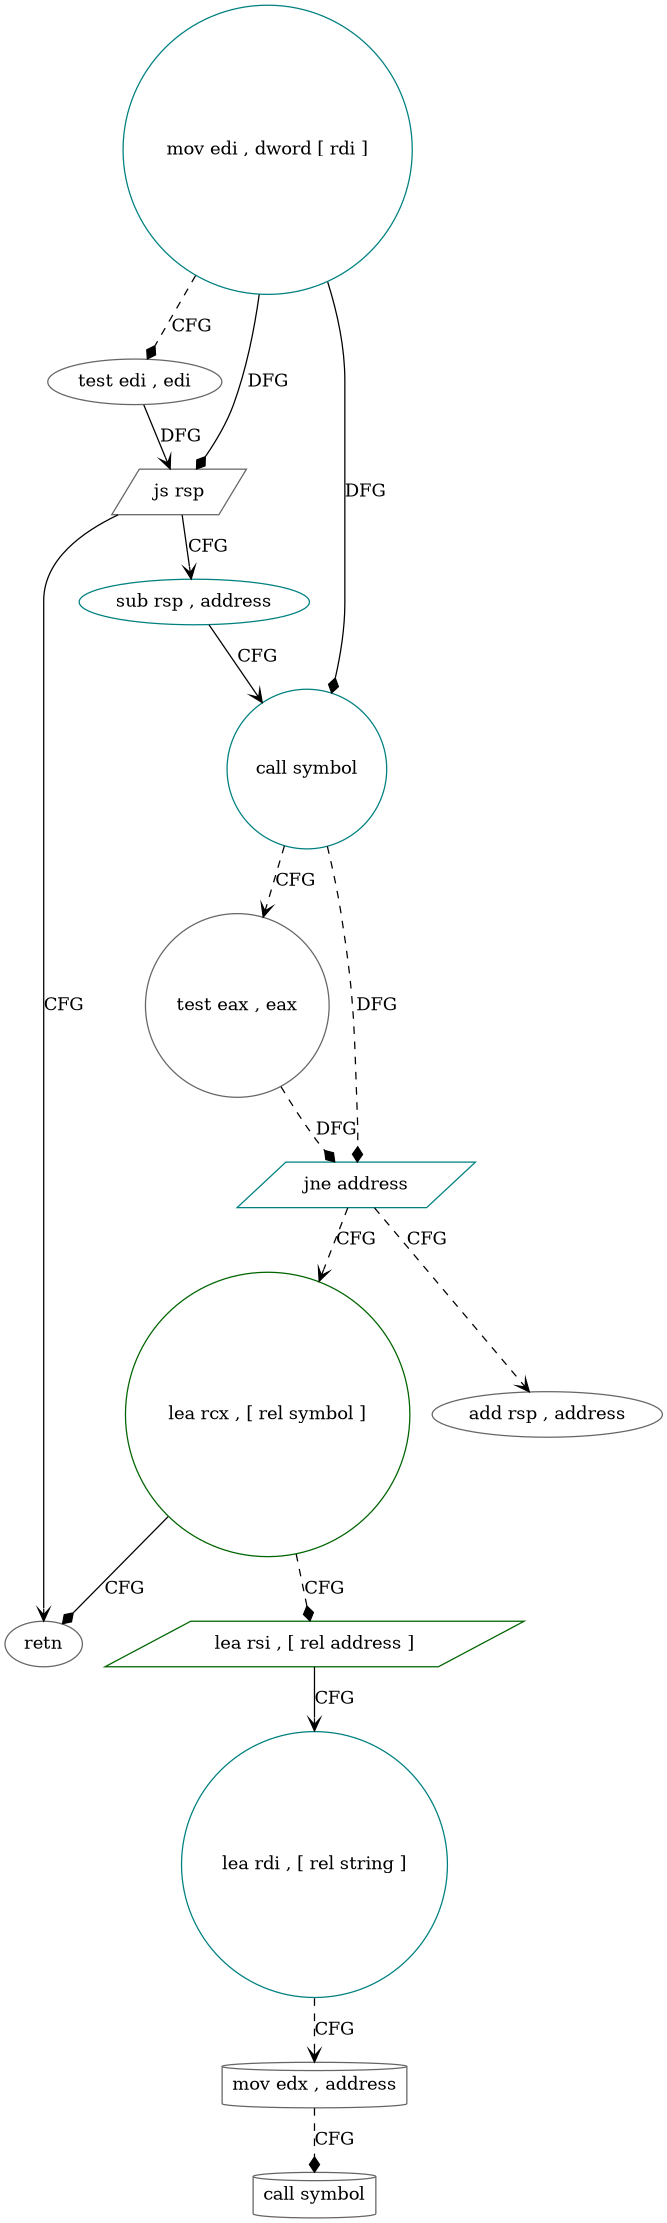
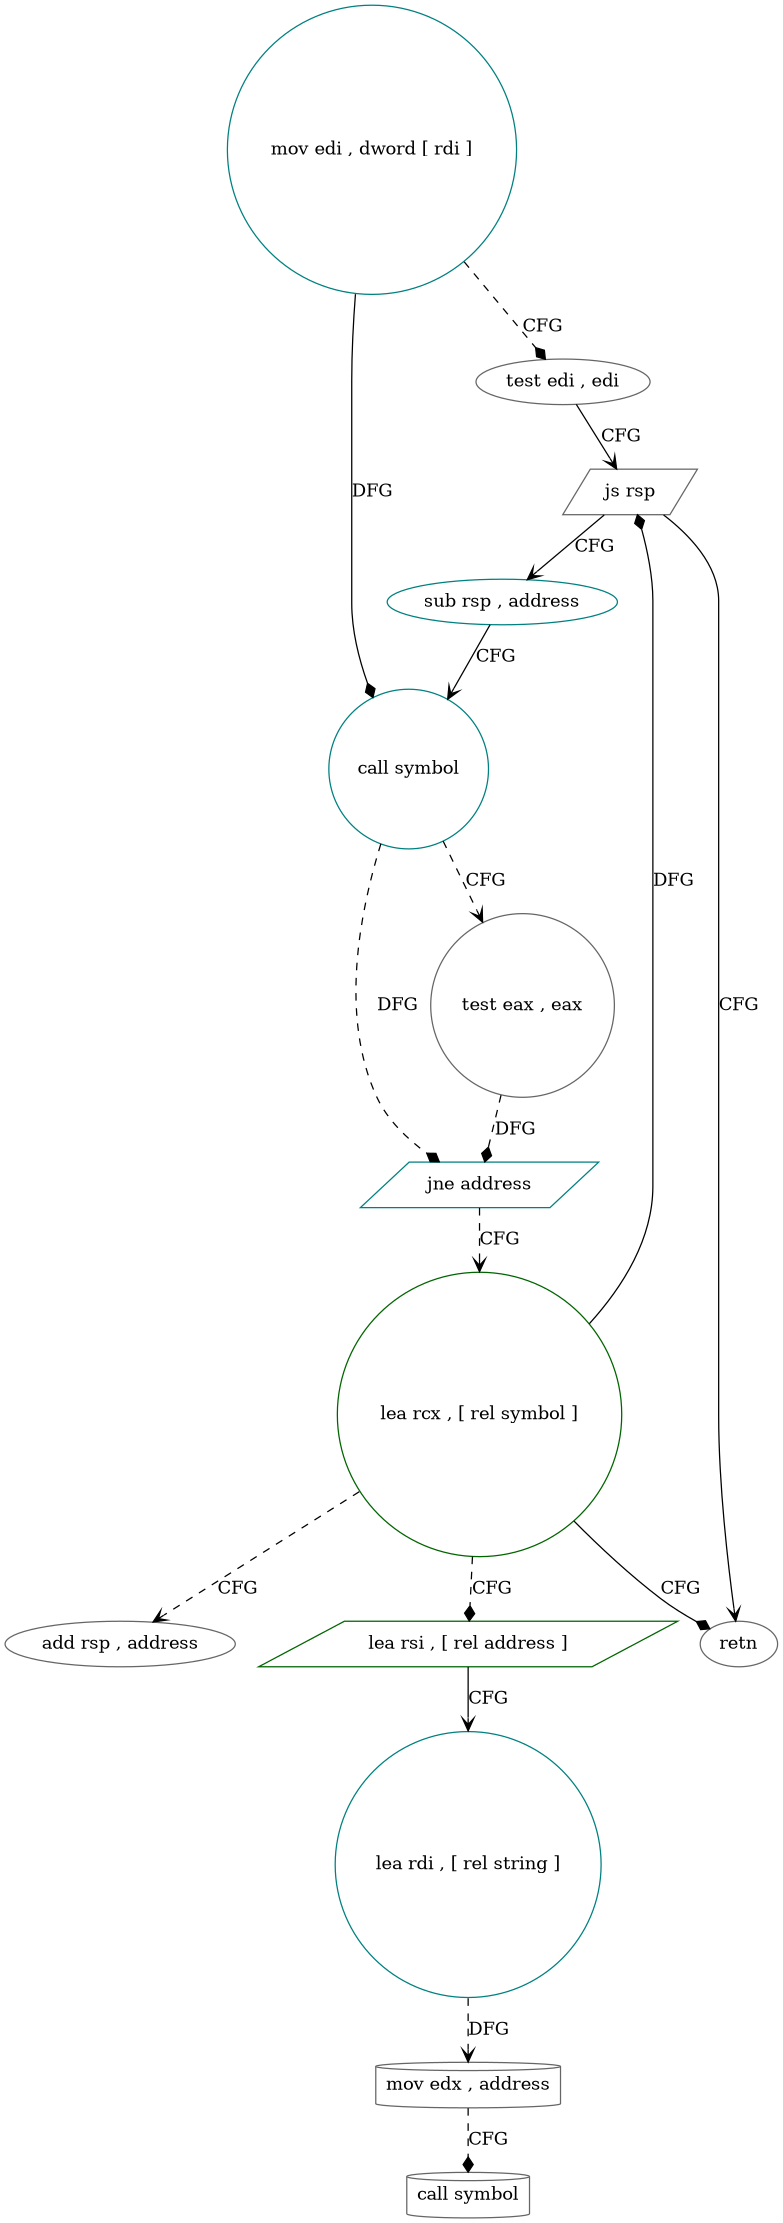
edge "mov edi , dword [ rdi ]" -> "js rsp": now "lea rcx , [ rel symbol ]" -> "js rsp"
edge "test edi , edi" -> "js rsp": label "DFG" -> "CFG"
edge "jne address" -> "add rsp , address": now "lea rcx , [ rel symbol ]" -> "add rsp , address"
edge "lea rdi , [ rel string ]" -> "mov edx , address": label "CFG" -> "DFG"
